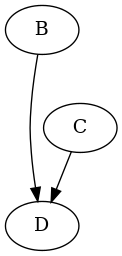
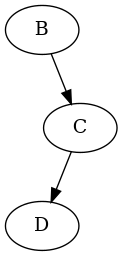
edge "B" -> "D": now "B" -> "C"
